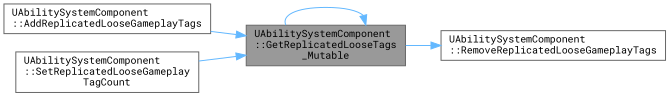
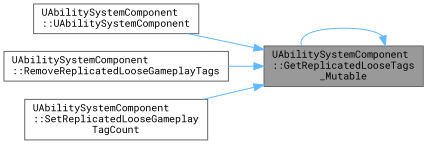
node "UAbilitySystemComponent ::AddReplicatedLooseGameplayTags": label "UAbilitySystemComponent ::AddReplicatedLooseGameplayTags" -> "UAbilitySystemComponent ::UAbilitySystemComponent"
edge "UAbilitySystemComponent ::GetReplicatedLooseTags _Mutable" -> "UAbilitySystemComponent ::RemoveReplicatedLooseGameplayTags": reversed
